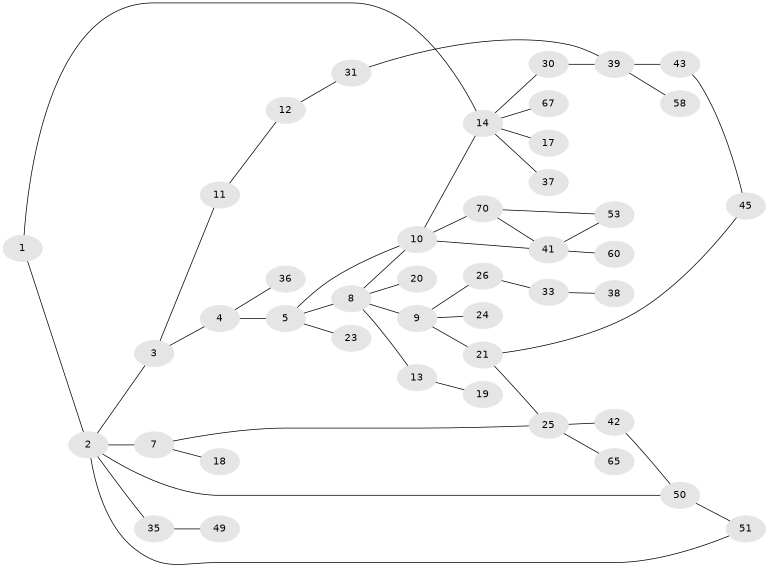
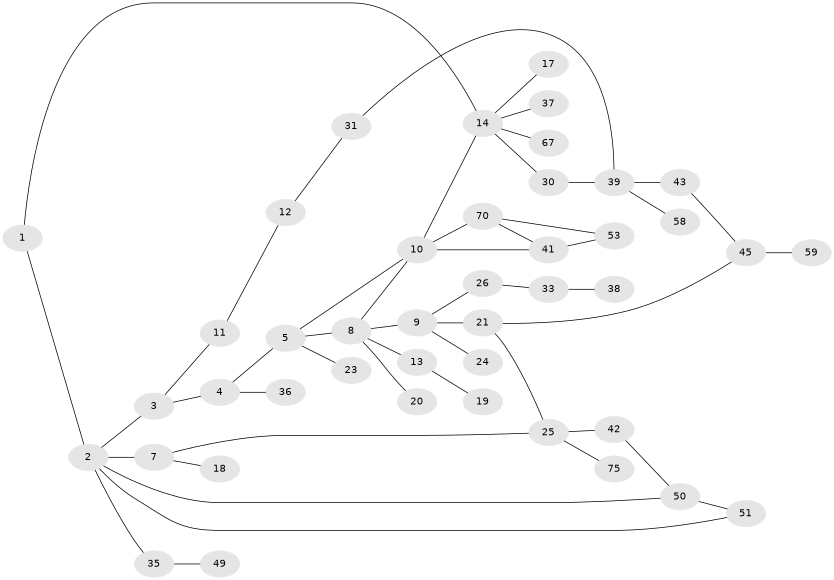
node "59": added
node "60": removed
node "65": label "65" -> "75"
